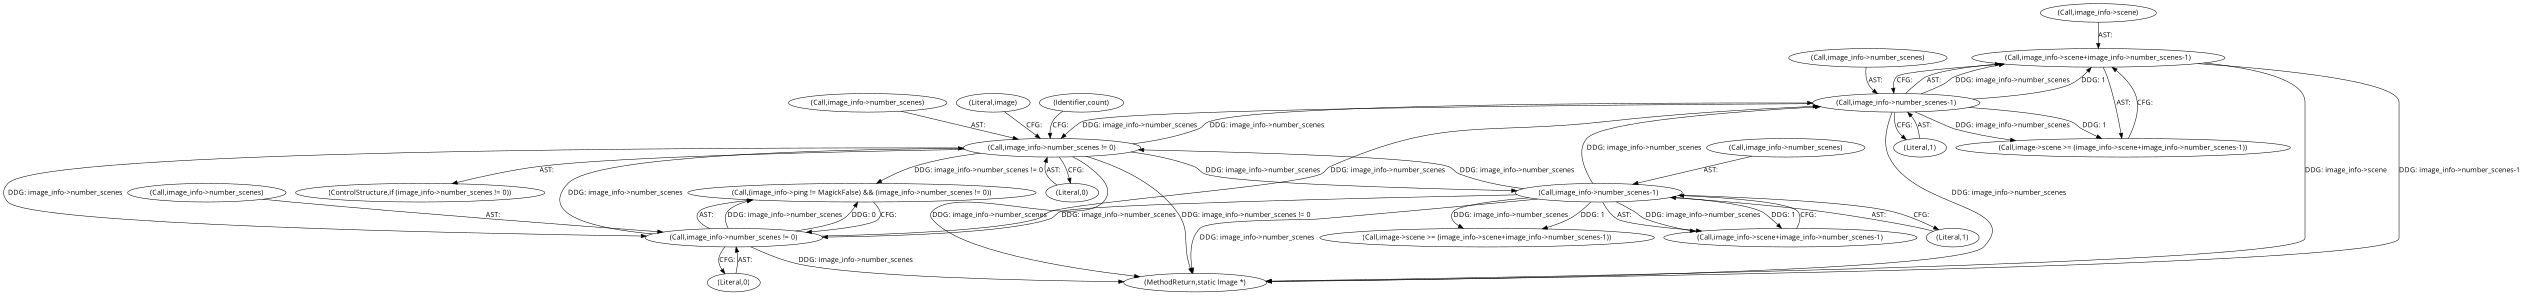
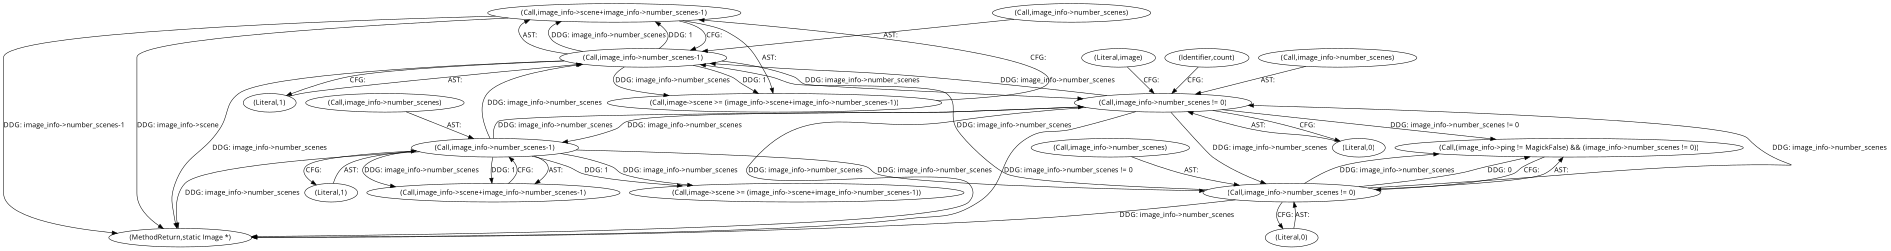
node "(Call,image_info->scene)": removed
node "(ControlStructure,if (image_info->number_scenes != 0))": removed
